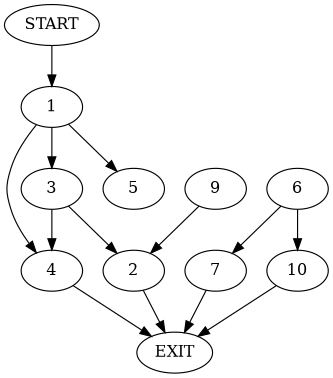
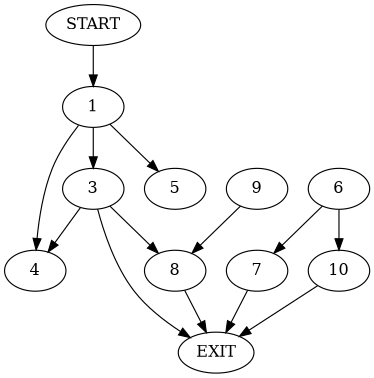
node "2": label "2" -> "8"
edge "4" -> "EXIT": now "3" -> "EXIT"
